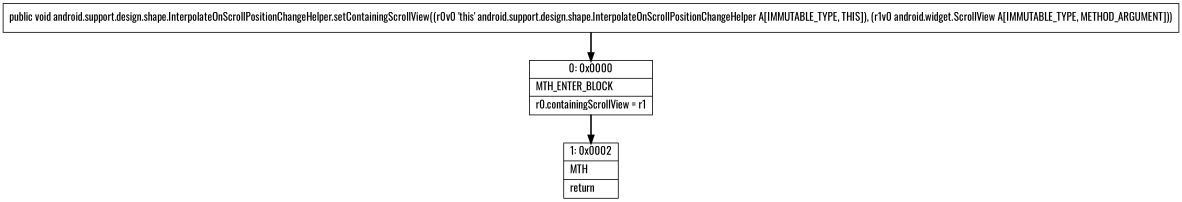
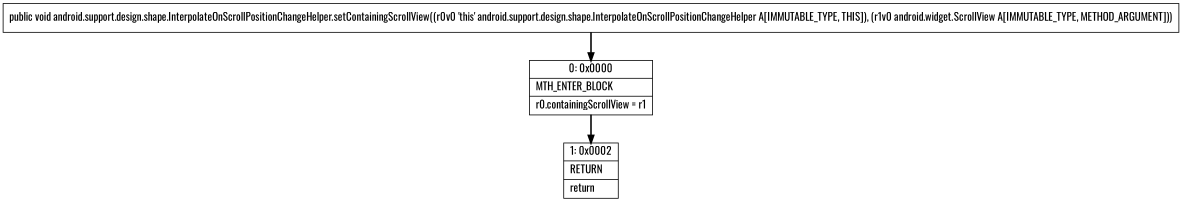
node "1: 0x0002": text "MTH" -> "RETURN"
